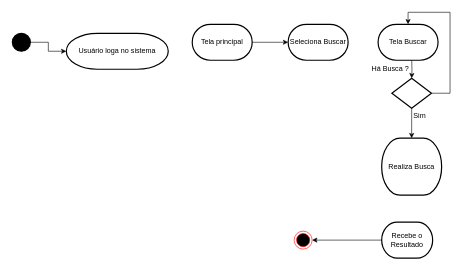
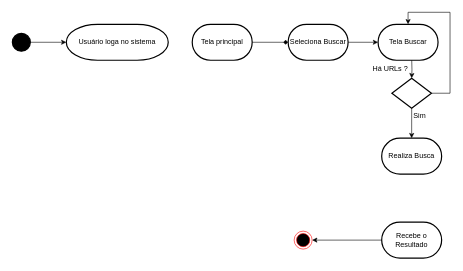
edge "Tela principal" -> "Seleciona Buscar": arrowhead classic -> diamond
edge "Seleciona Buscar" -> "Tela Buscar": added
node "Usuário loga no sistema": moved (117, 51) -> (117, 42)
node "Há Busca ?": label "Há Busca ?" -> "Há URLs ?"
node "Realiza Busca": size 60x57 -> 60x36
node "Recebe o Resultado": size 51x36 -> 60x36
